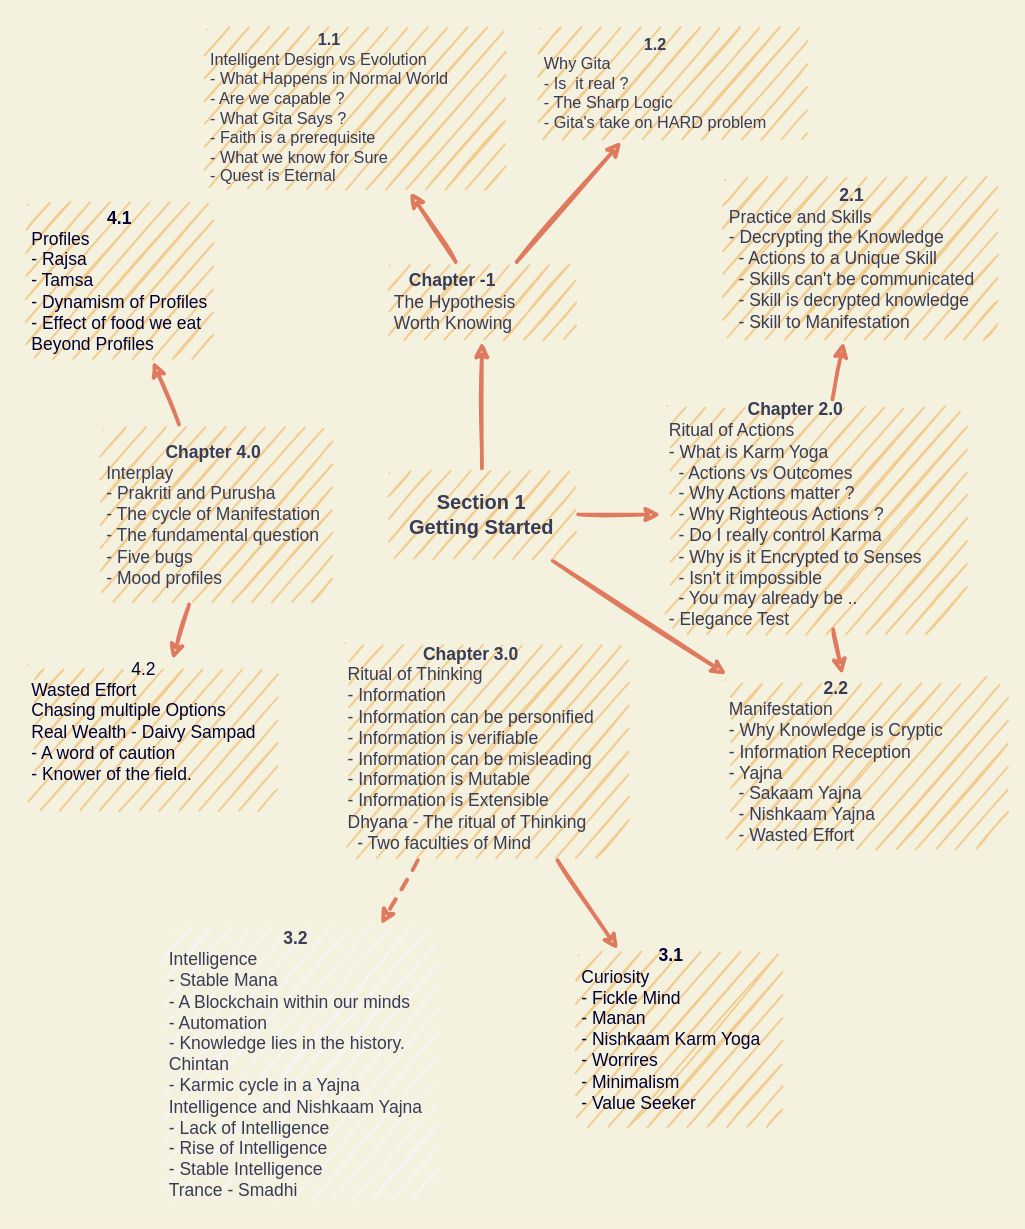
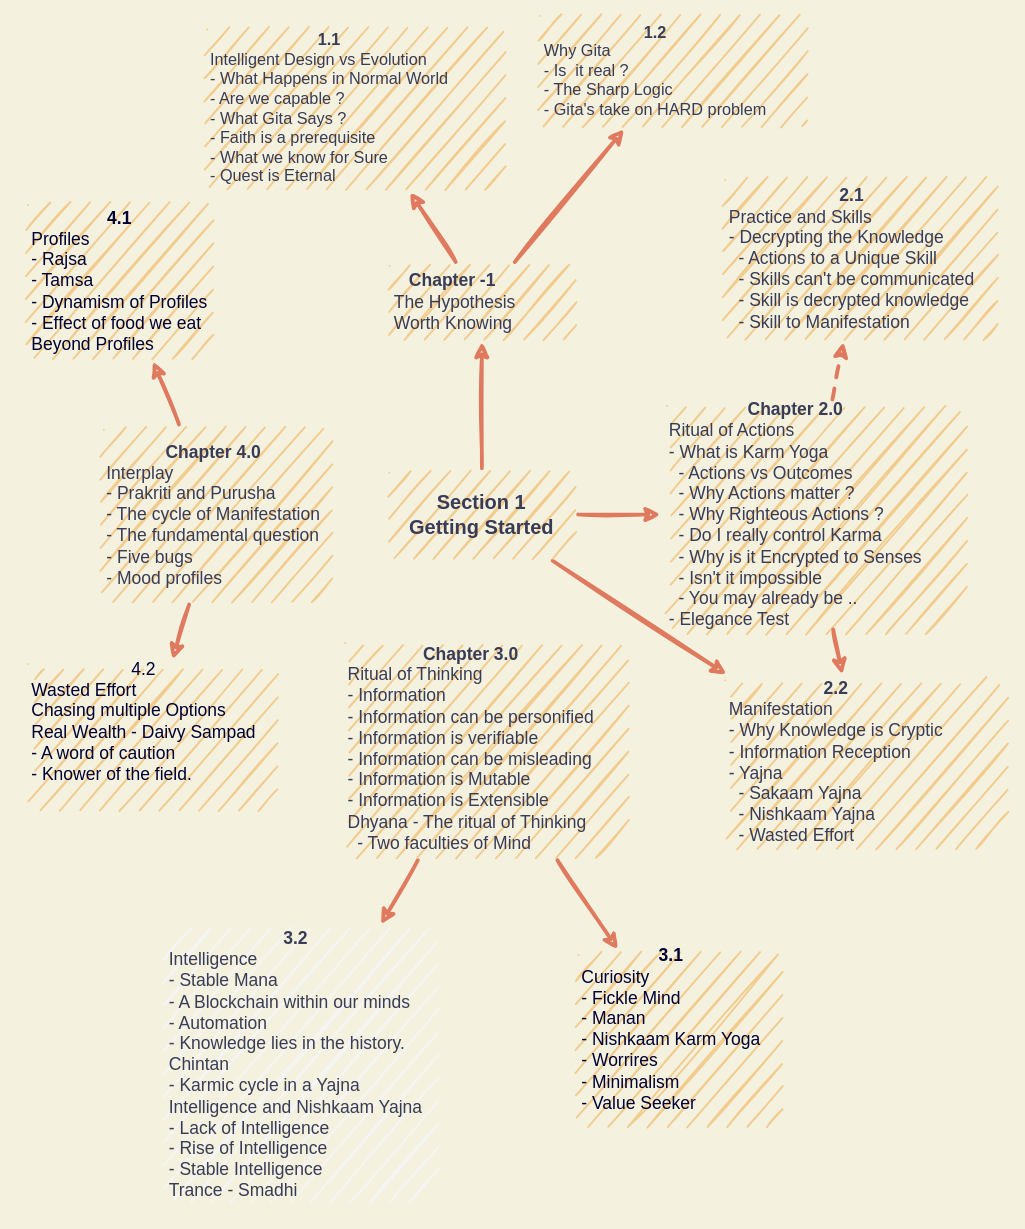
node "1.2 Why Gita- Is it real ?- The Sharp Logic- Gita's take on HARD problem": moved (673, 83) -> (673, 70)
edge "Chapter 2.0 Ritual of Actions - What is Karm Yoga - Actions vs Outcomes - Why Actions matter ? - Why Righteous Actions ? - Do I really control Karma - Why is it Encrypted to Senses - Isn't it impossible - You may already be .. - Elegance Test" -> "2.1 Practice and Skills - Decrypting the Knowledge - Actions to a Unique Skill - Skills can't be communicated - Skill is decrypted knowledge - Skill to Manifestation": style solid -> dashed
edge "Chapter 3.0 Ritual of Thinking - Information - Information can be personified - Information is verifiable - Information can be misleading - Information is Mutable - Information is Extensible Dhyana - The ritual of Thinking - Two faculties of Mind" -> "3.2 Intelligence - Stable Mana - A Blockchain within our minds - Automation - Knowledge lies in the history. Chintan - Karmic cycle in a Yajna Intelligence and Nishkaam Yajna - Lack of Intelligence - Rise of Intelligence - Stable Intelligence Trance - Smadhi": style dashed -> solid
